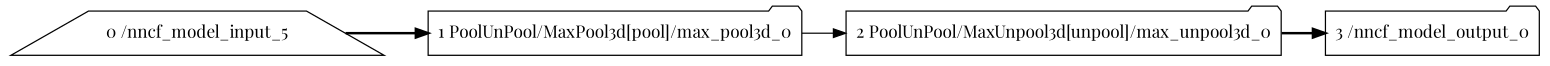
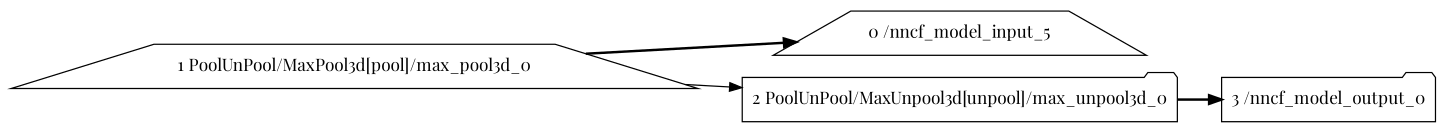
edge "0 /nncf_model_input_5" -> "1 PoolUnPool/MaxPool3d[pool]/max_pool3d_0": reversed
node "1 PoolUnPool/MaxPool3d[pool]/max_pool3d_0": shape folder -> trapezium
